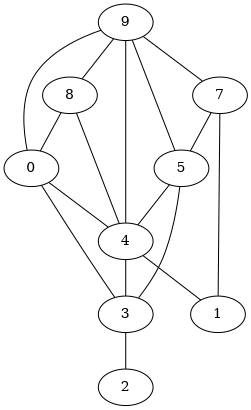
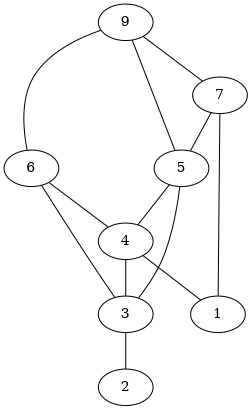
node "8": removed
edge "9" -- "4": removed
node "0": label "0" -> "6"
